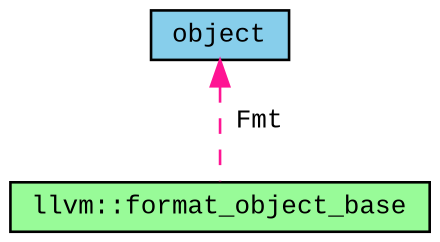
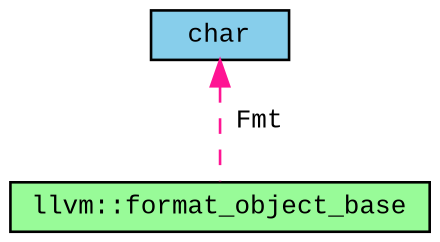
node "object": label "object" -> "char"
